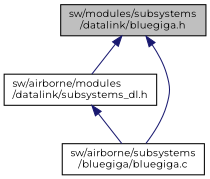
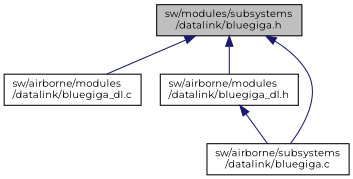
node "sw/airborne/modules /datalink/bluegiga_dl.c": added
node "sw/airborne/modules /datalink/subsystems_dl.h": label "sw/airborne/modules /datalink/subsystems_dl.h" -> "sw/airborne/modules /datalink/bluegiga_dl.h"
node "sw/airborne/subsystems /bluegiga/bluegiga.c": label "sw/airborne/subsystems /bluegiga/bluegiga.c" -> "sw/airborne/subsystems /datalink/bluegiga.c"
